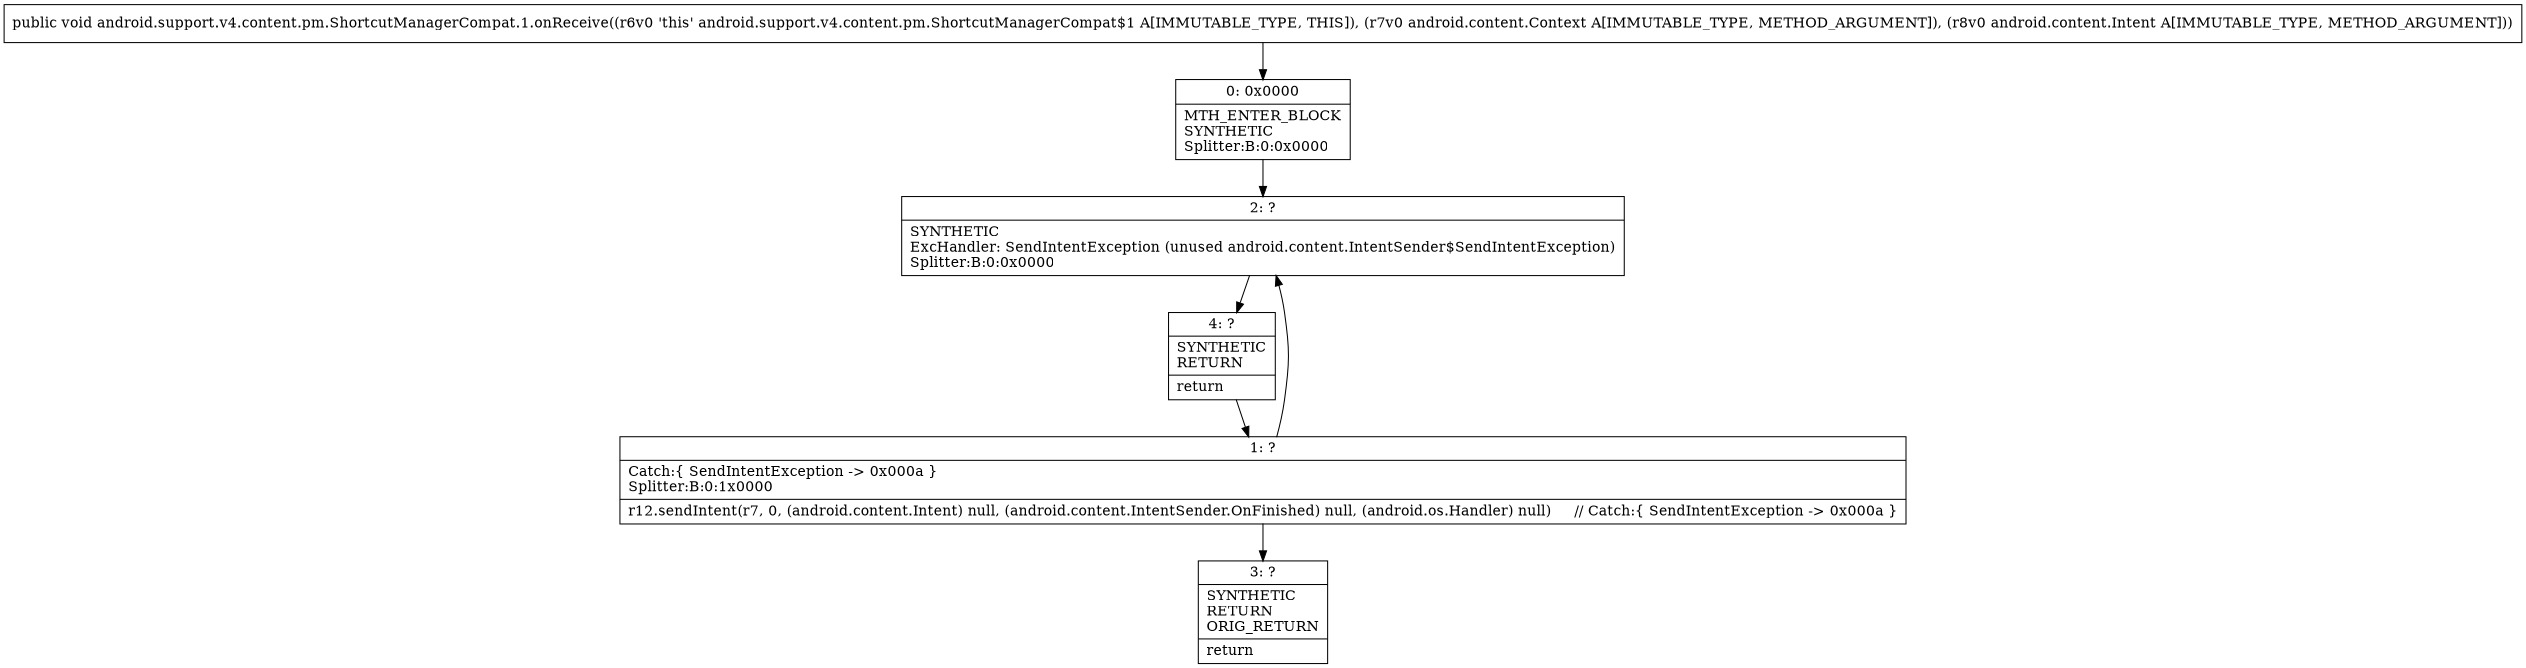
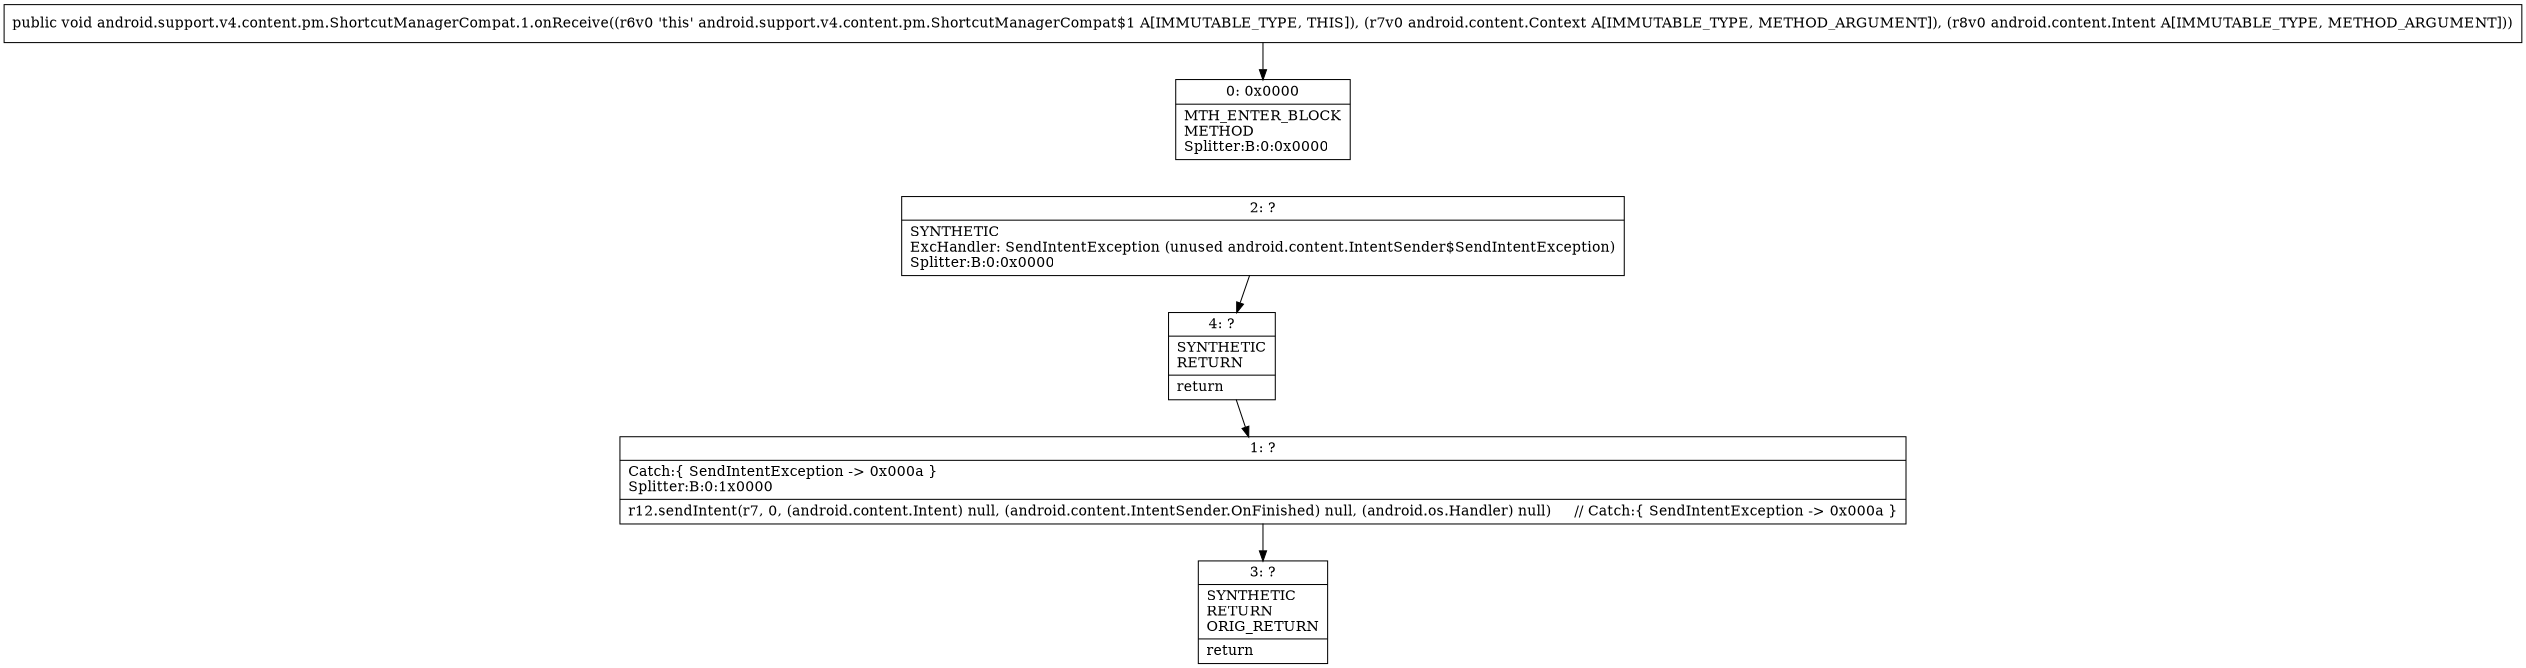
node "0: 0x0000": text "SYNTHETIC" -> "METHOD"
edge "0: 0x0000" -> "2: ?": removed
edge "1: ?" -> "2: ?": removed
